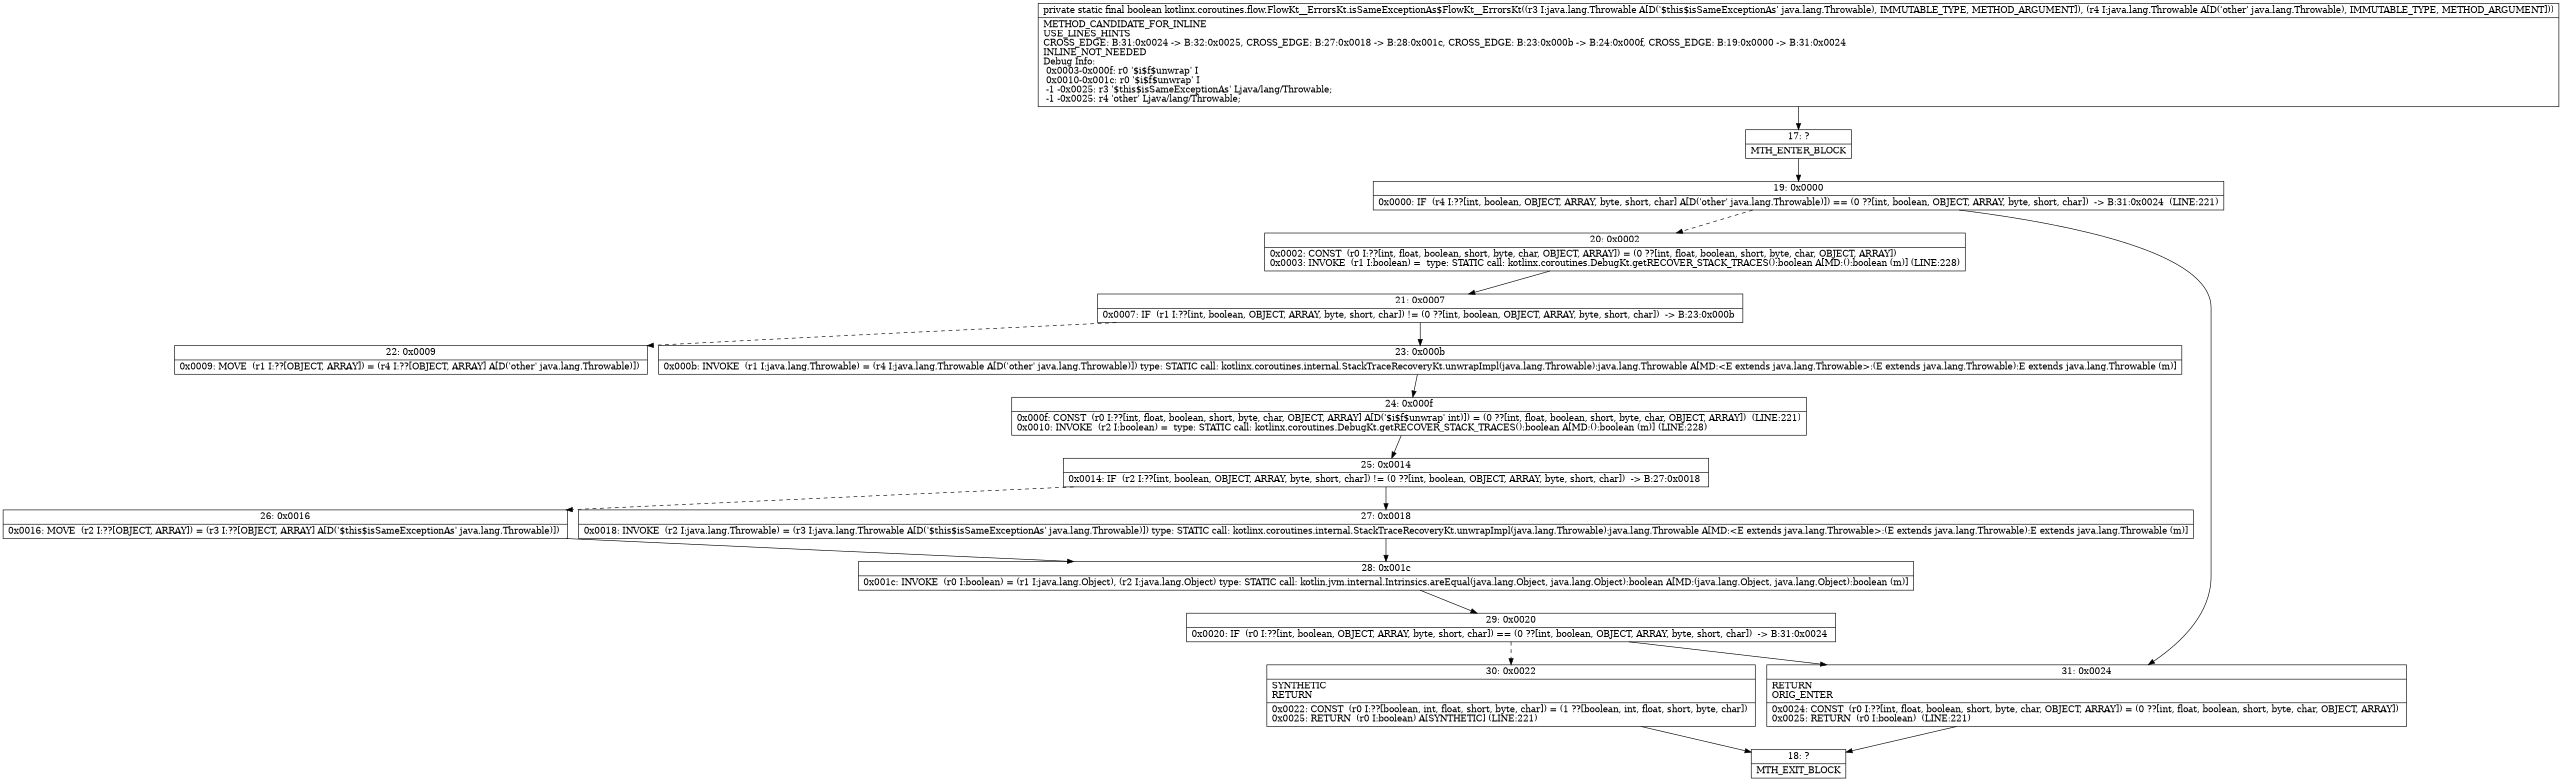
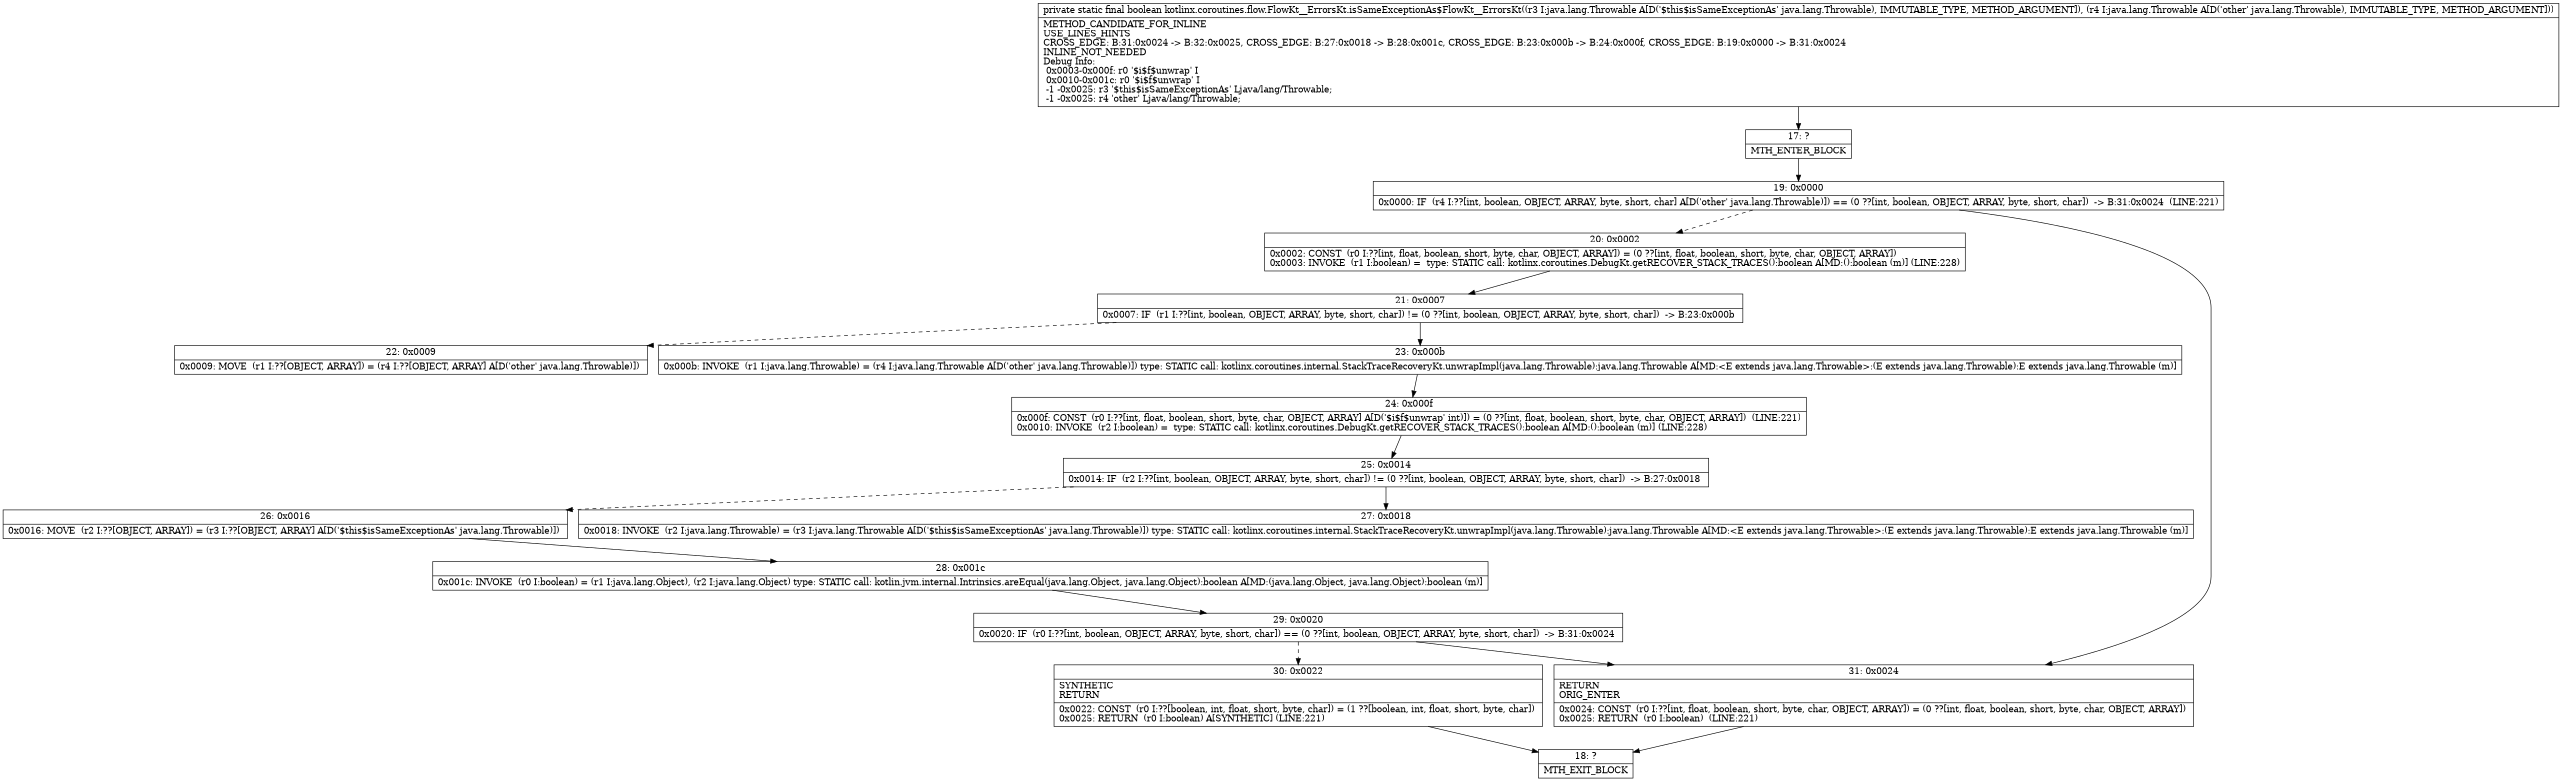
edge "27: 0x0018" -> "28: 0x001c": removed
